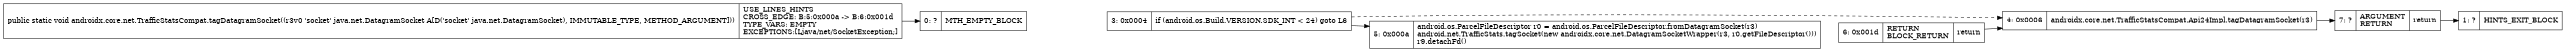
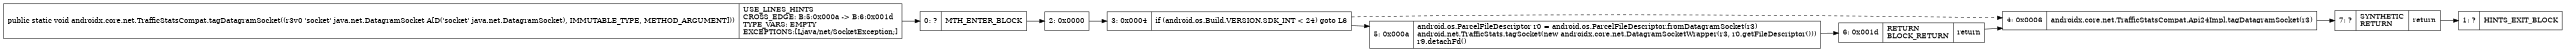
node "7: ?": text "ARGUMENT" -> "SYNTHETIC"
node "0: ?": text "MTH_EMPTY_BLOCK" -> "MTH_ENTER_BLOCK"
node "2: 0x0000": added
edge "5: 0x000a" -> "6: 0x001d": added
